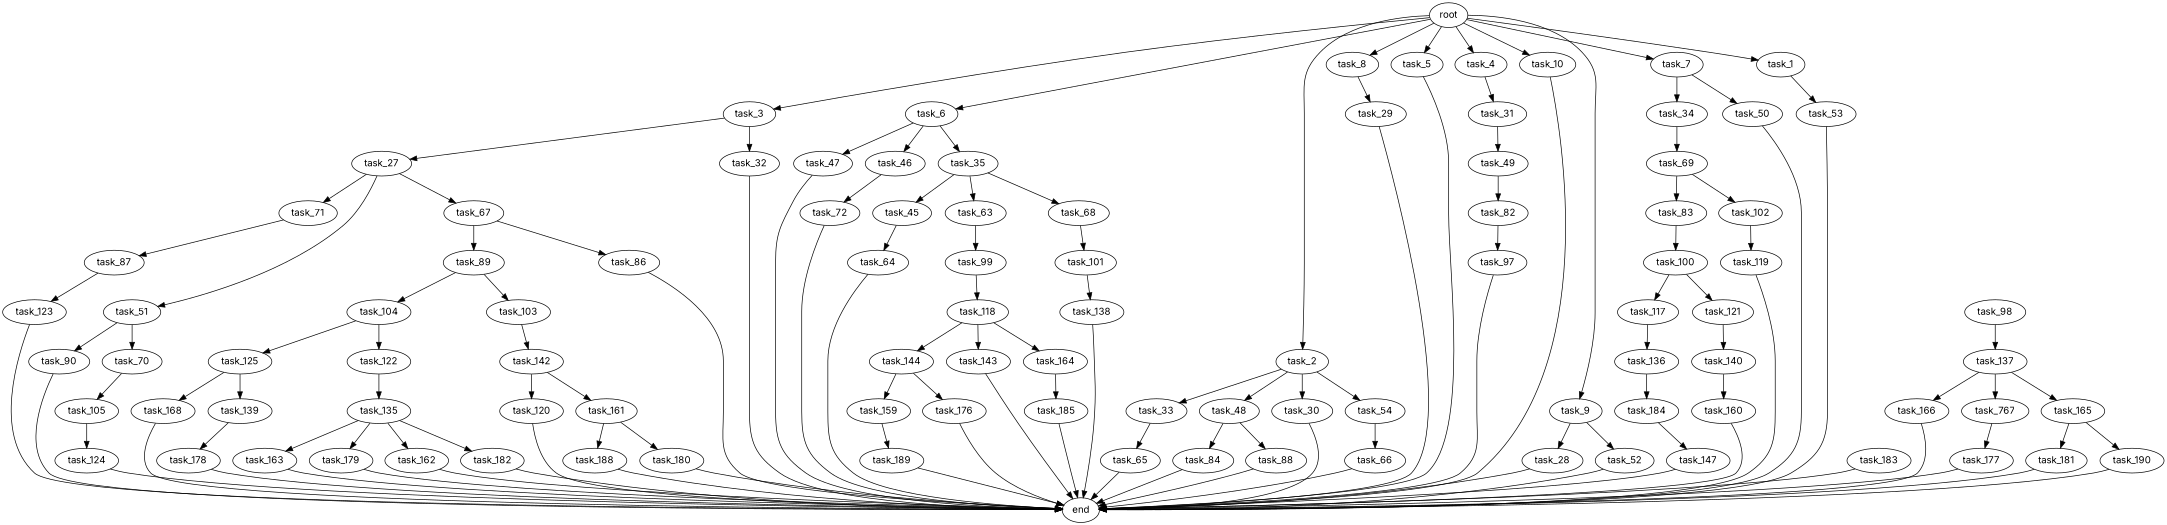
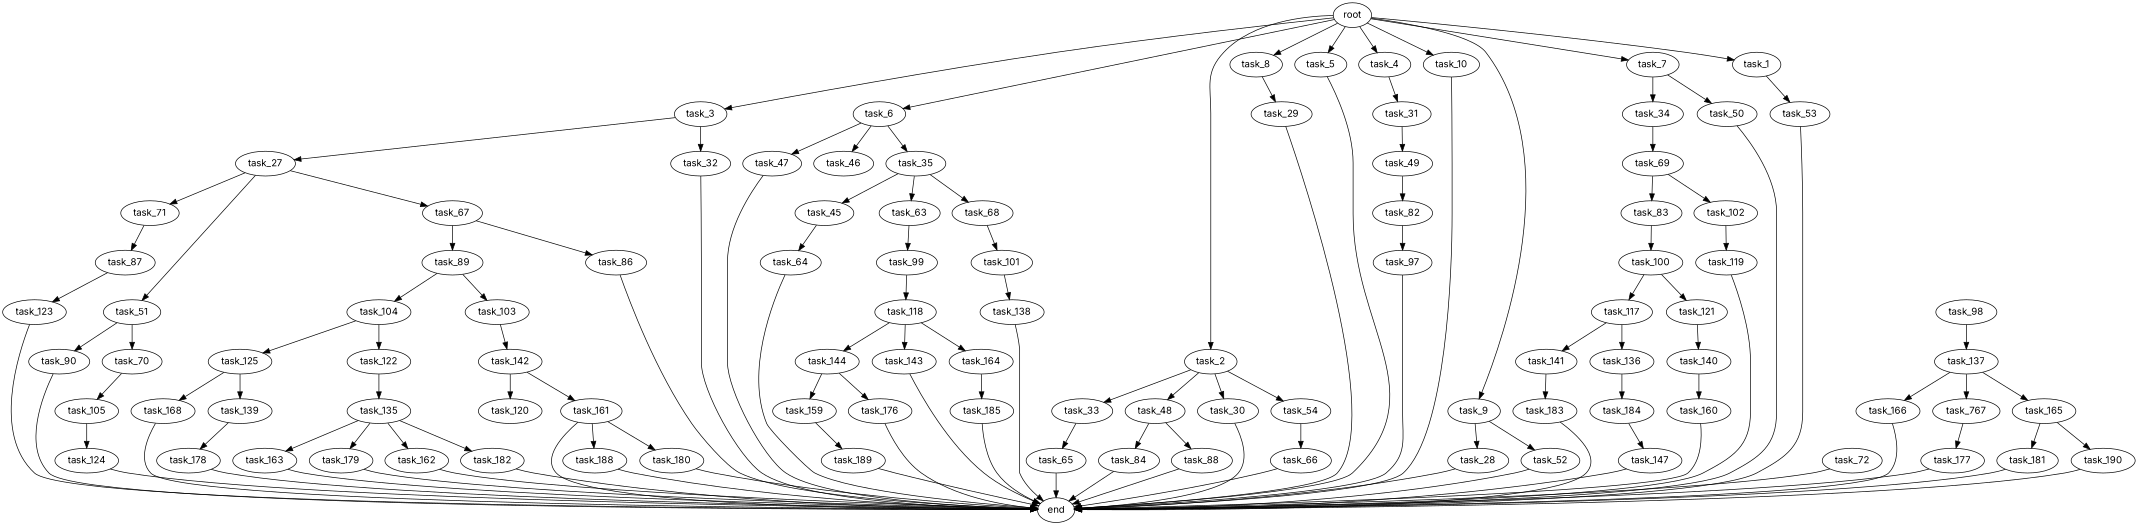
edge "task_46" -> "task_72": removed
node "task_141": added
edge "task_120" -> "end": now "task_161" -> "end"
